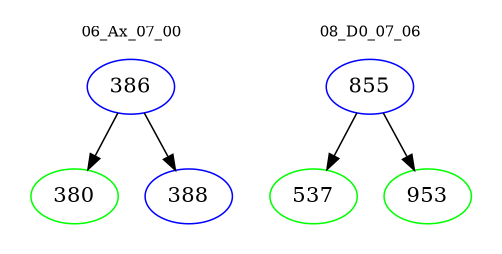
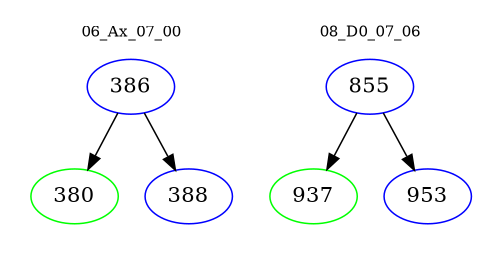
node "537": label "537" -> "937"
node "953": color green -> blue
